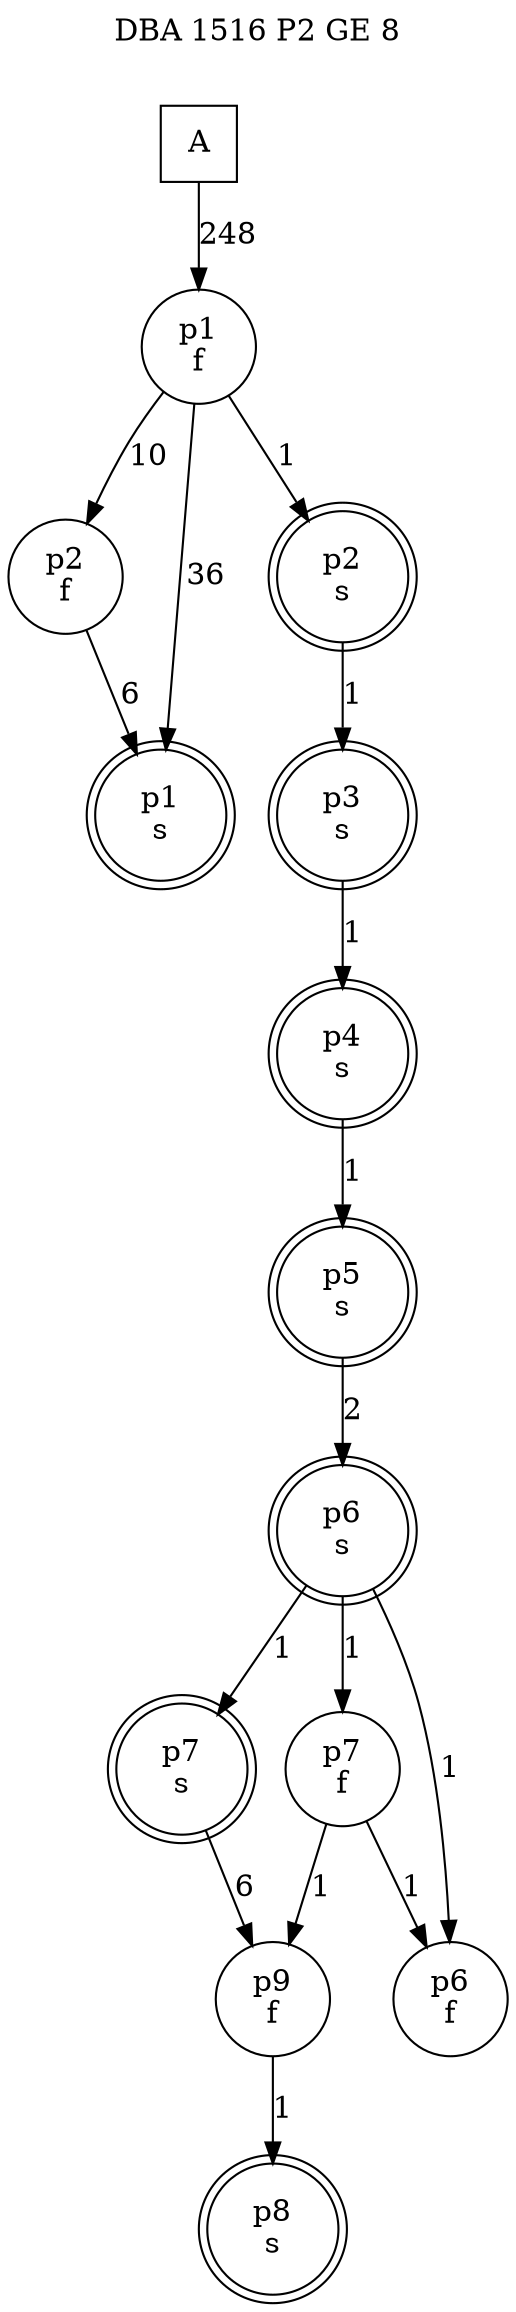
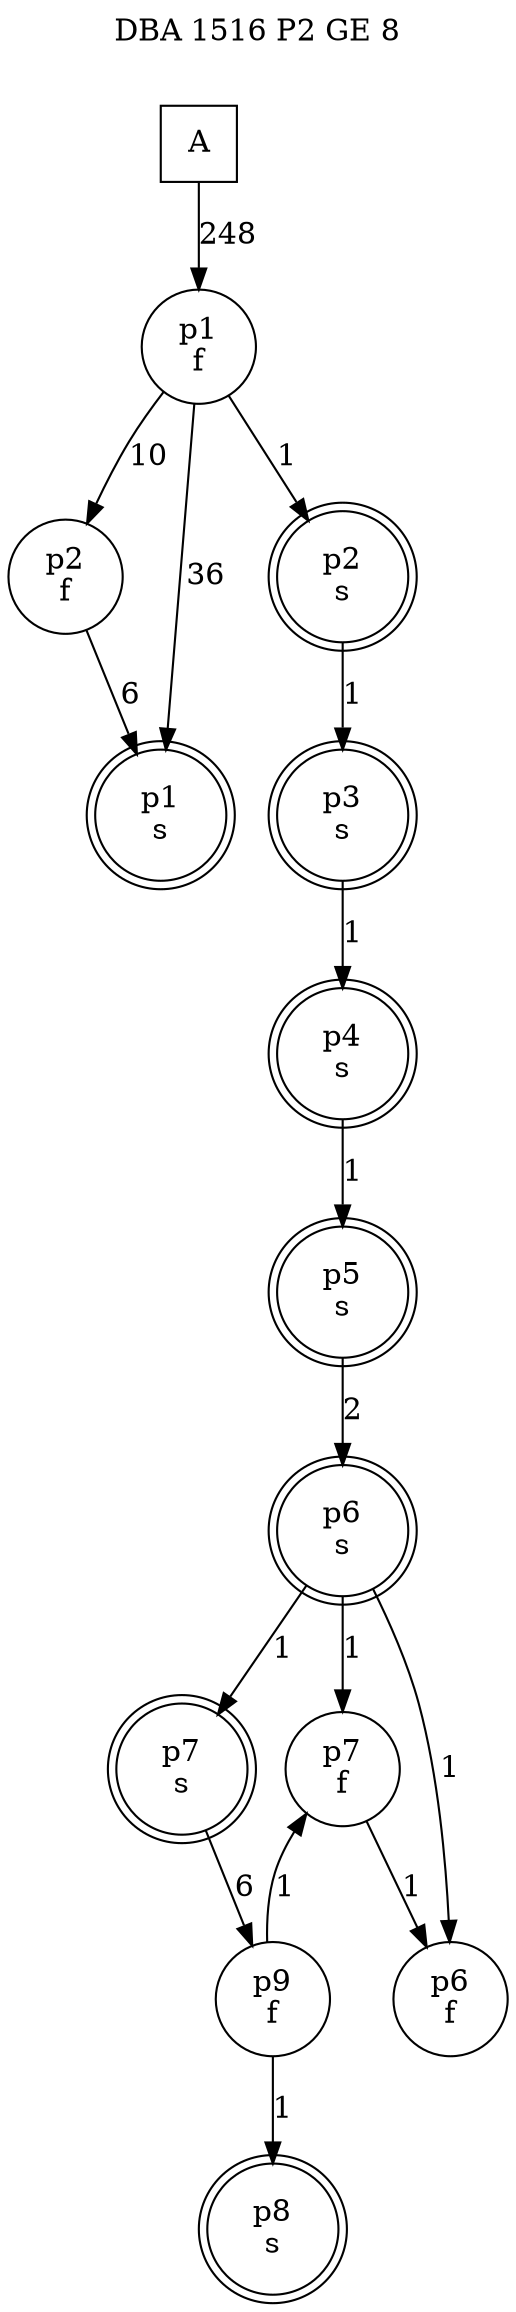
edge "p7 f" -> "p9 f": reversed
